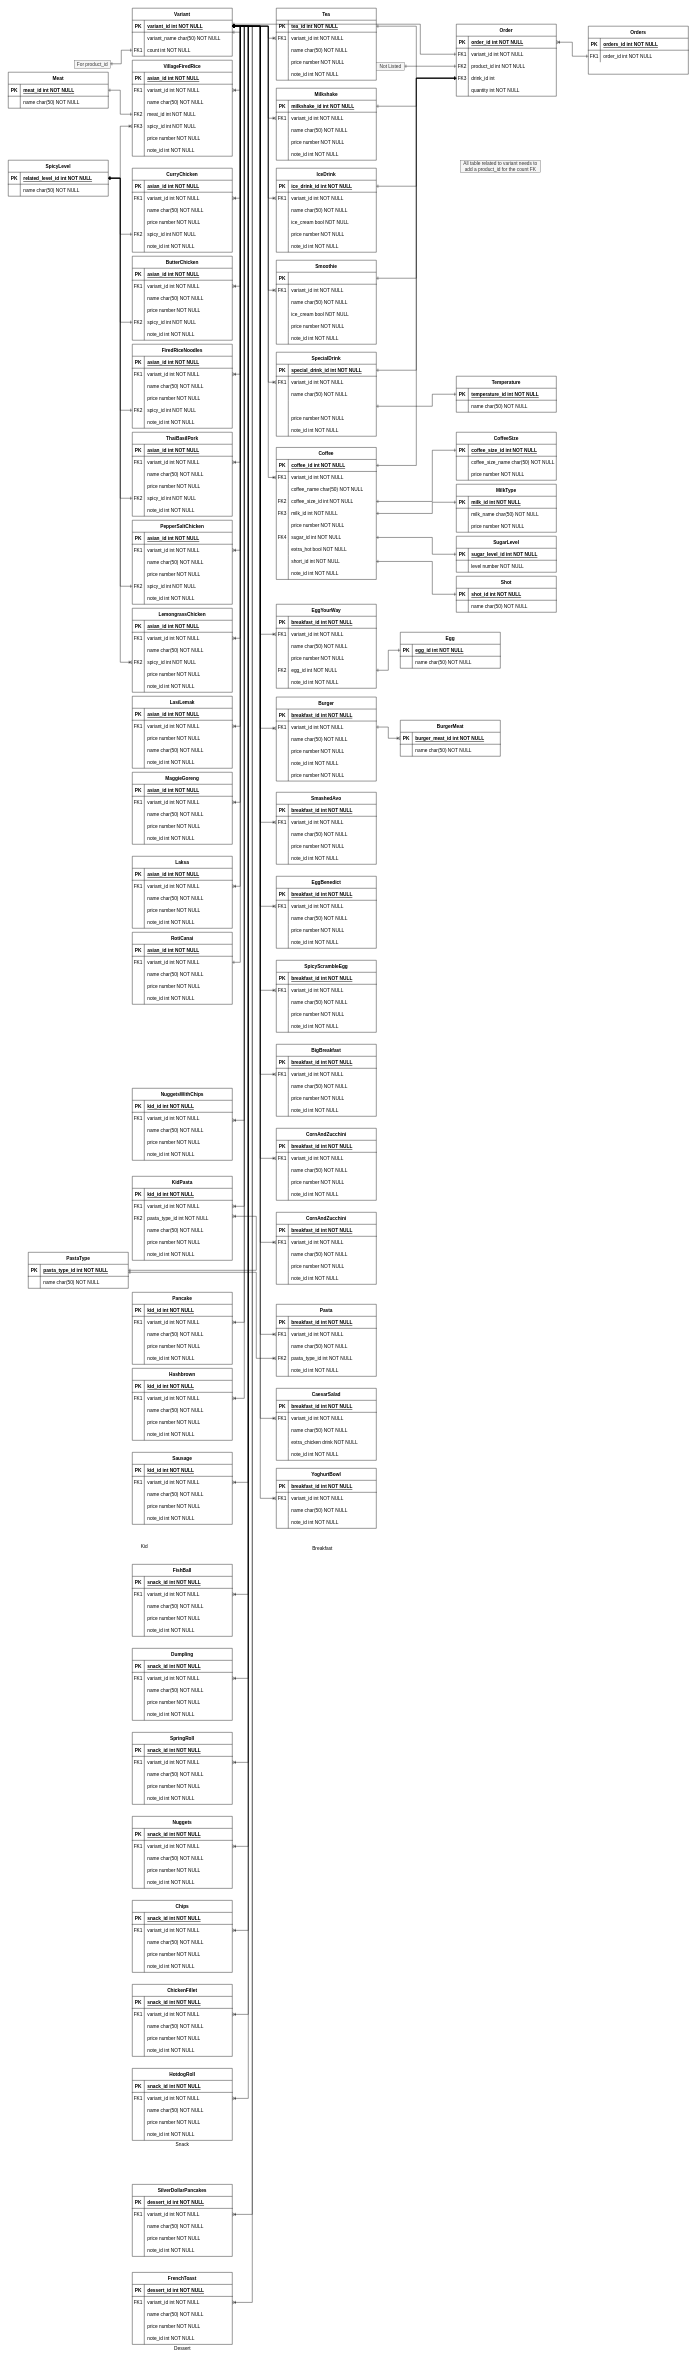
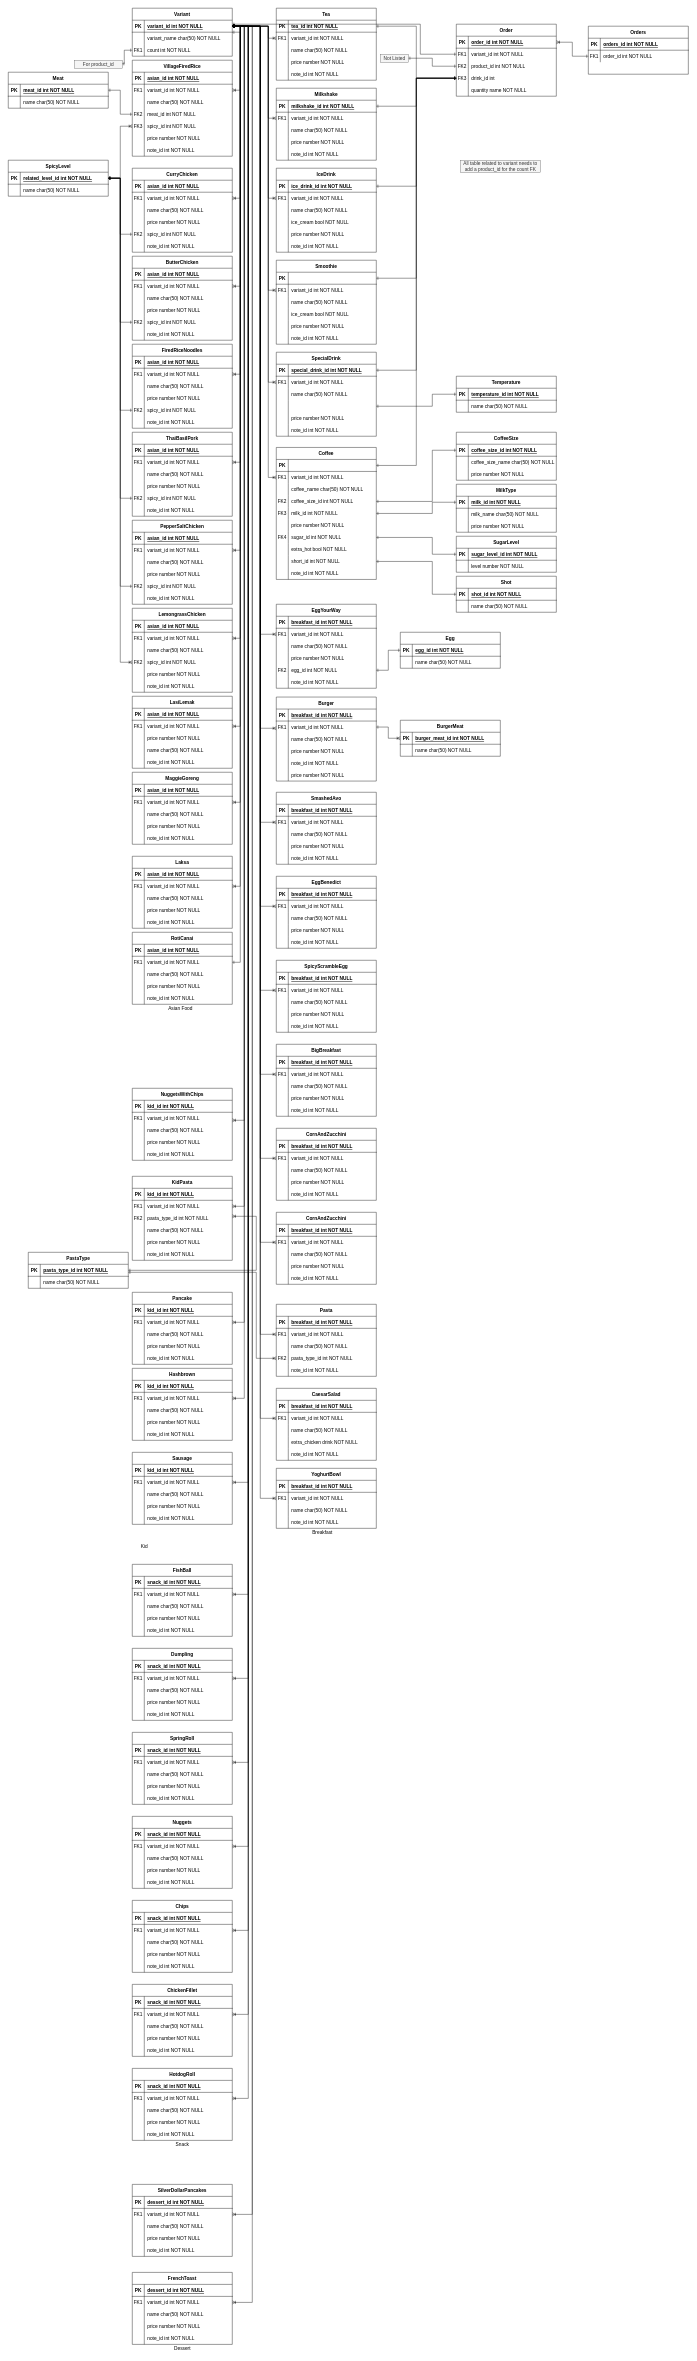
node "For product_id": size 36x8 -> 48x8
node "Not Listed": moved (390, 66) -> (394, 58)
node "quantity int NOT NULL": label "quantity int NOT NULL" -> "quantity name NOT NULL"
node "coffee_id int NOT NULL": removed
node "Asian Food": added
node "Breakfast": moved (322, 1548) -> (322, 1532)
